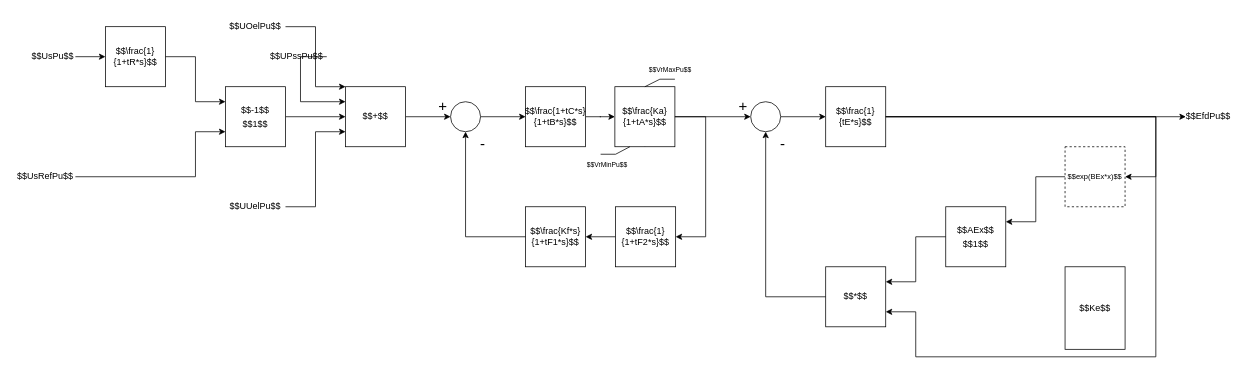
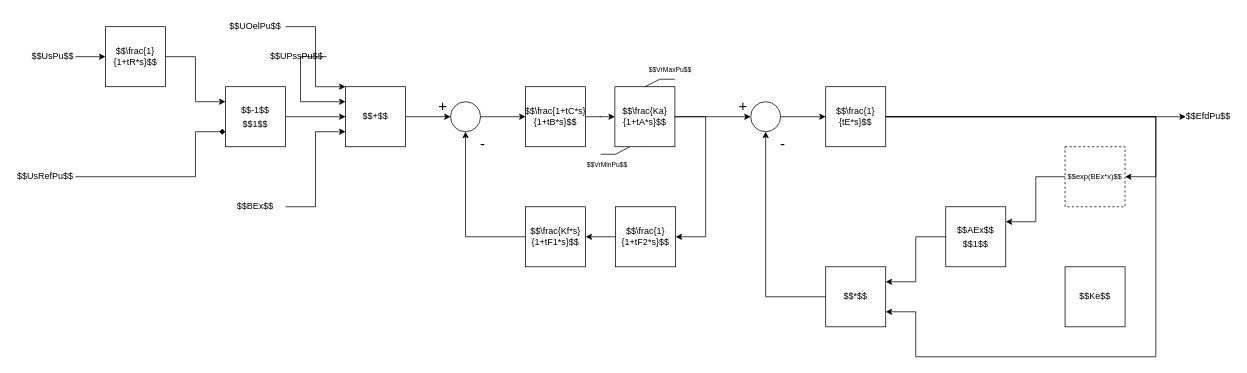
edge "$$UsRefPu$$" -> "$$-1$$ $$1$$": arrowhead classic -> diamond
node "$$UUelPu$$": label "$$UUelPu$$" -> "$$BEx$$"
node "$$Ke$$": size 60x83 -> 60x60
